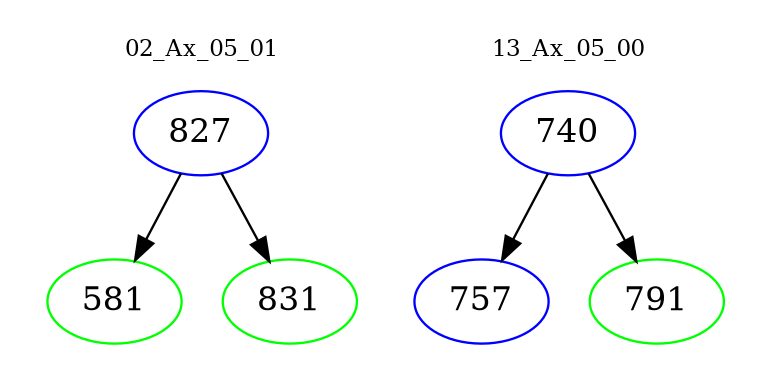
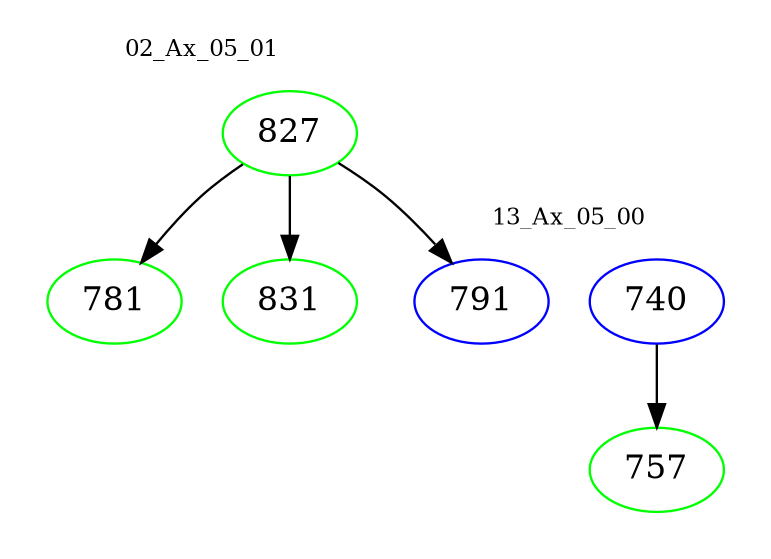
node "827": color blue -> green
edge "740" -> "791": now "827" -> "791"
node "581": label "581" -> "781"
node "757": color blue -> green
node "791": color green -> blue
